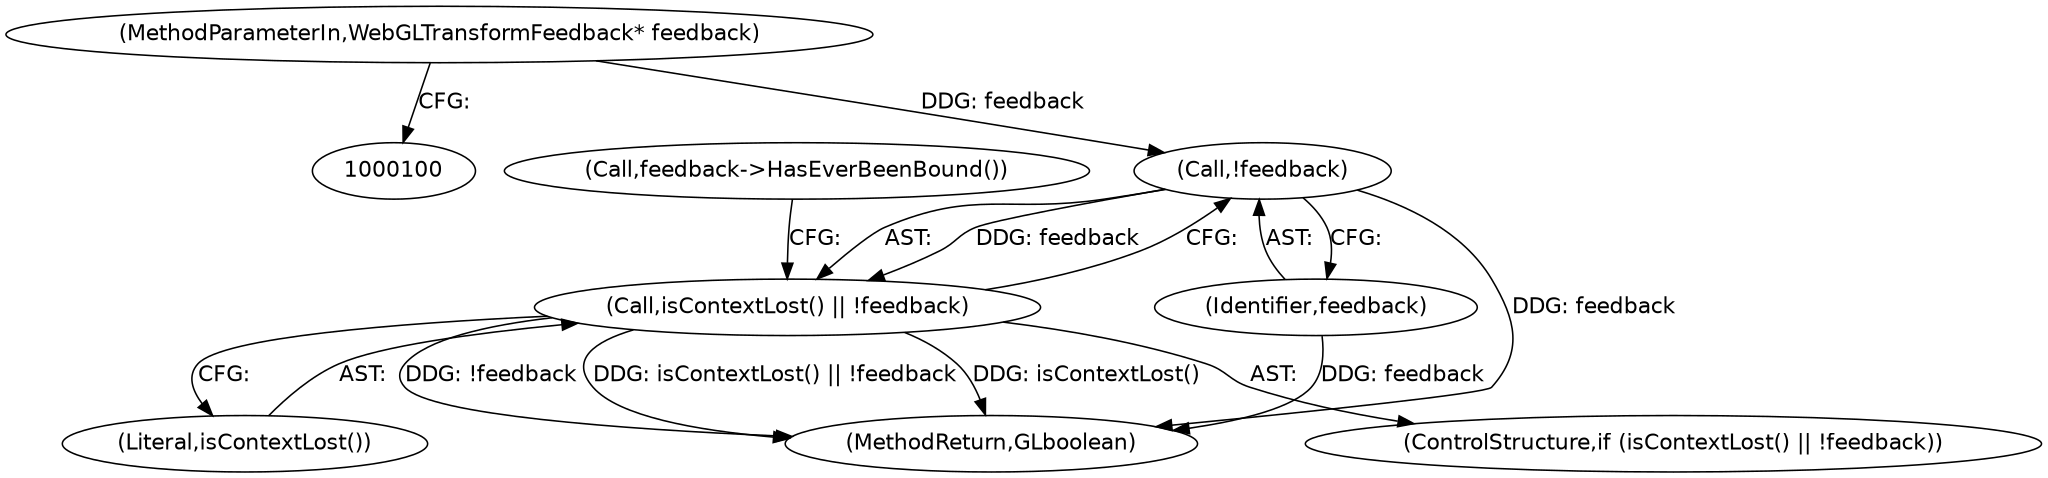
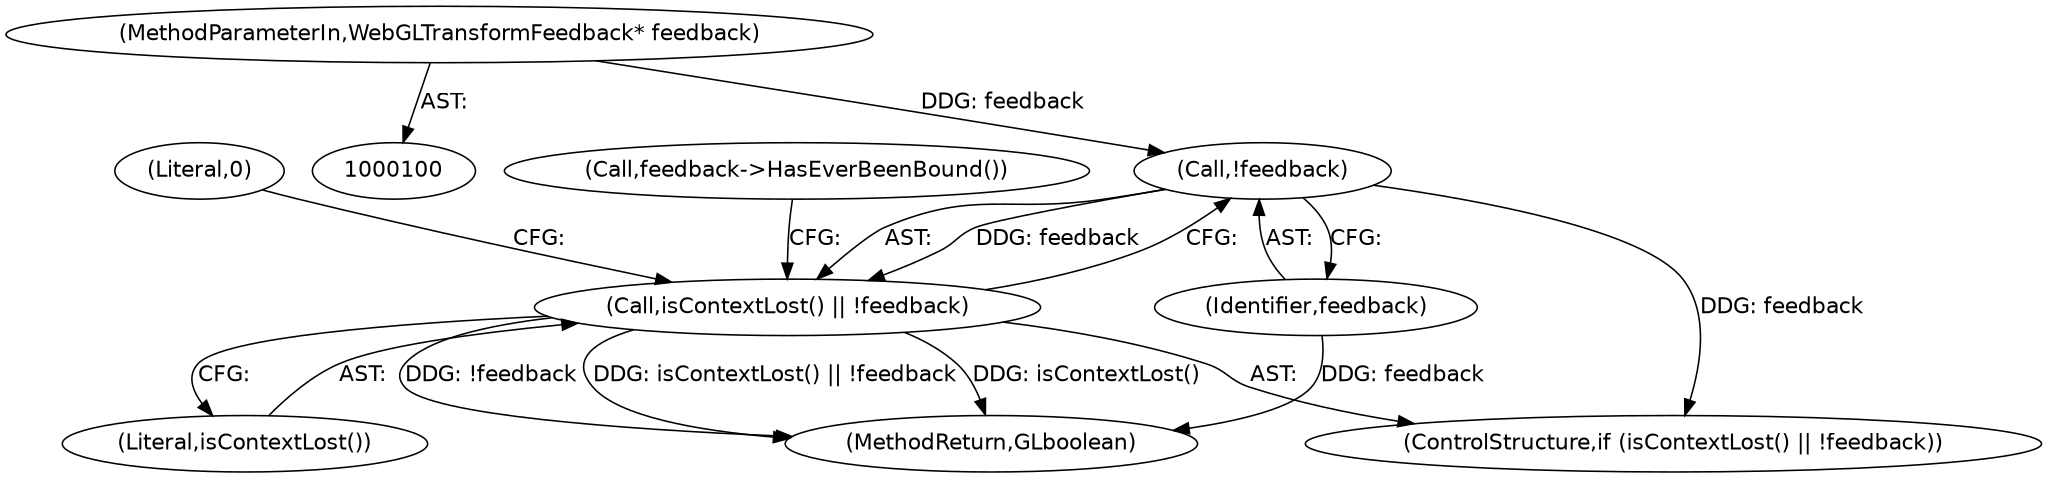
edge "(MethodParameterIn,WebGLTransformFeedback* feedback)" -> "1000100": label "CFG: " -> "AST: "
node "(Literal,0)": added
edge "(Call,!feedback)" -> "(MethodReturn,GLboolean)": now "(Call,!feedback)" -> "(ControlStructure,if (isContextLost() || !feedback))"
